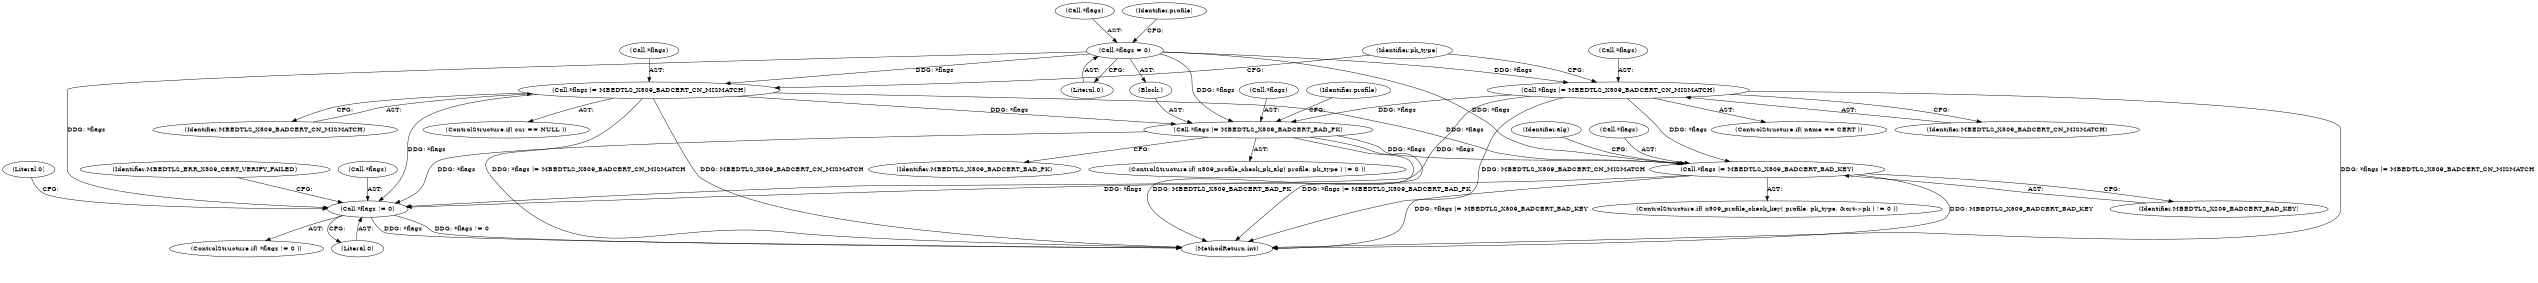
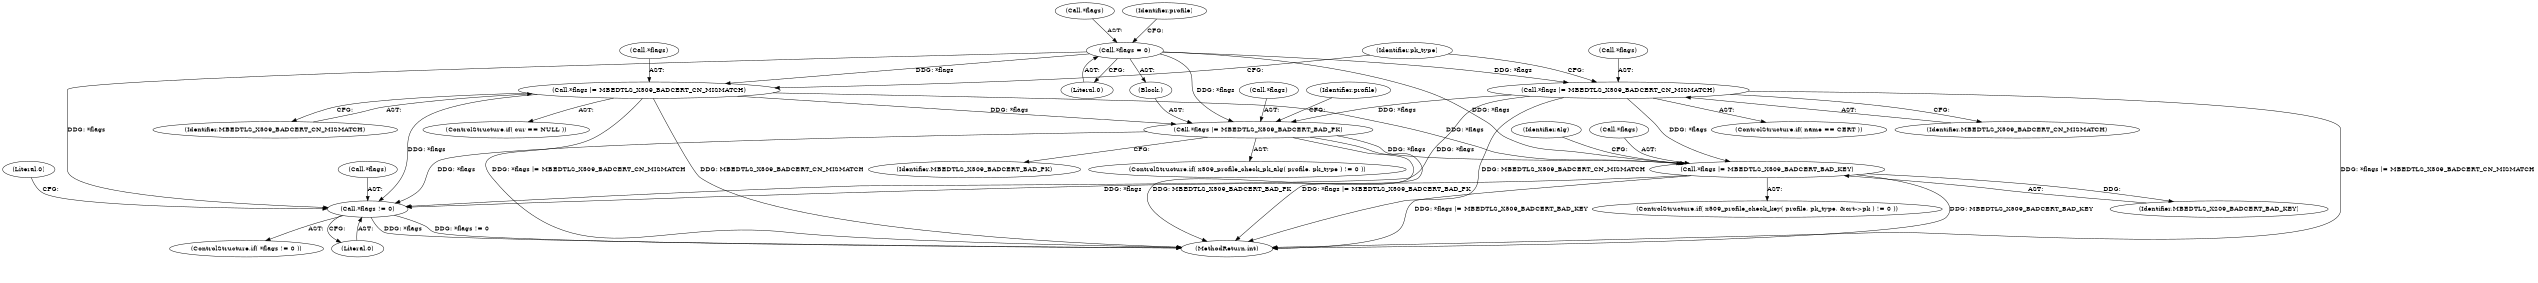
node "(Identifier,MBEDTLS_ERR_X509_CERT_VERIFY_FAILED)": removed
edge "(Call,*flags |= MBEDTLS_X509_BADCERT_BAD_KEY)" -> "(Identifier,MBEDTLS_X209_BADCERT_BAD_KEY)": label "CFG: " -> "DDG: "
